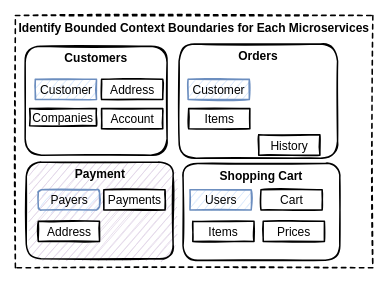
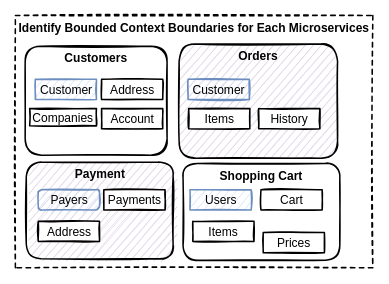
node "Orders": fillcolor #ffffff -> #e1d5e7
node "History": moved (289, 145) -> (289, 119)
node "Prices": moved (293, 231) -> (293, 242)
